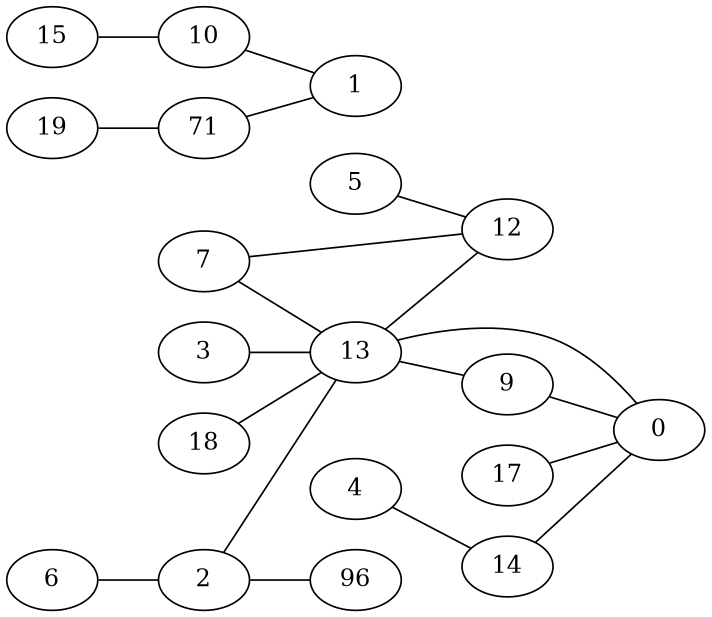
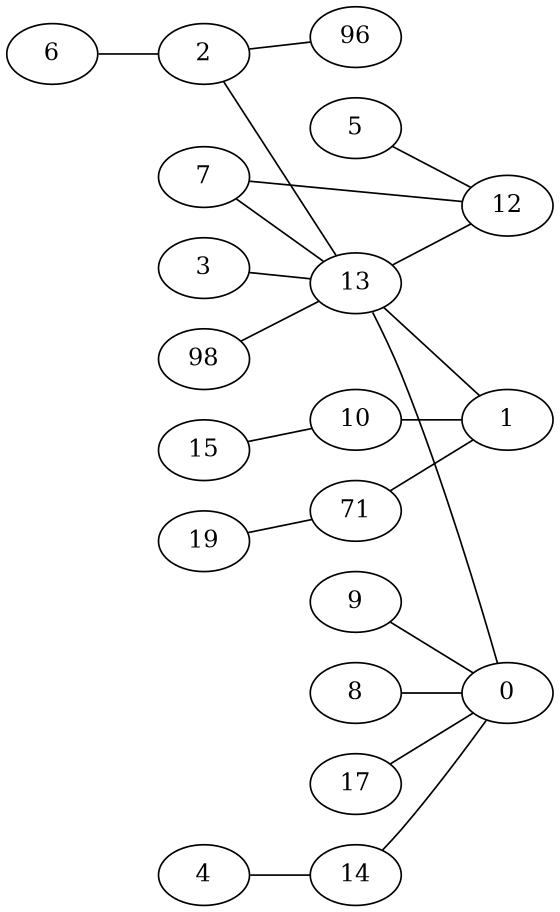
edge "13" -- "9": now "13" -- "1"
node "18": label "18" -> "98"
node "8": added
